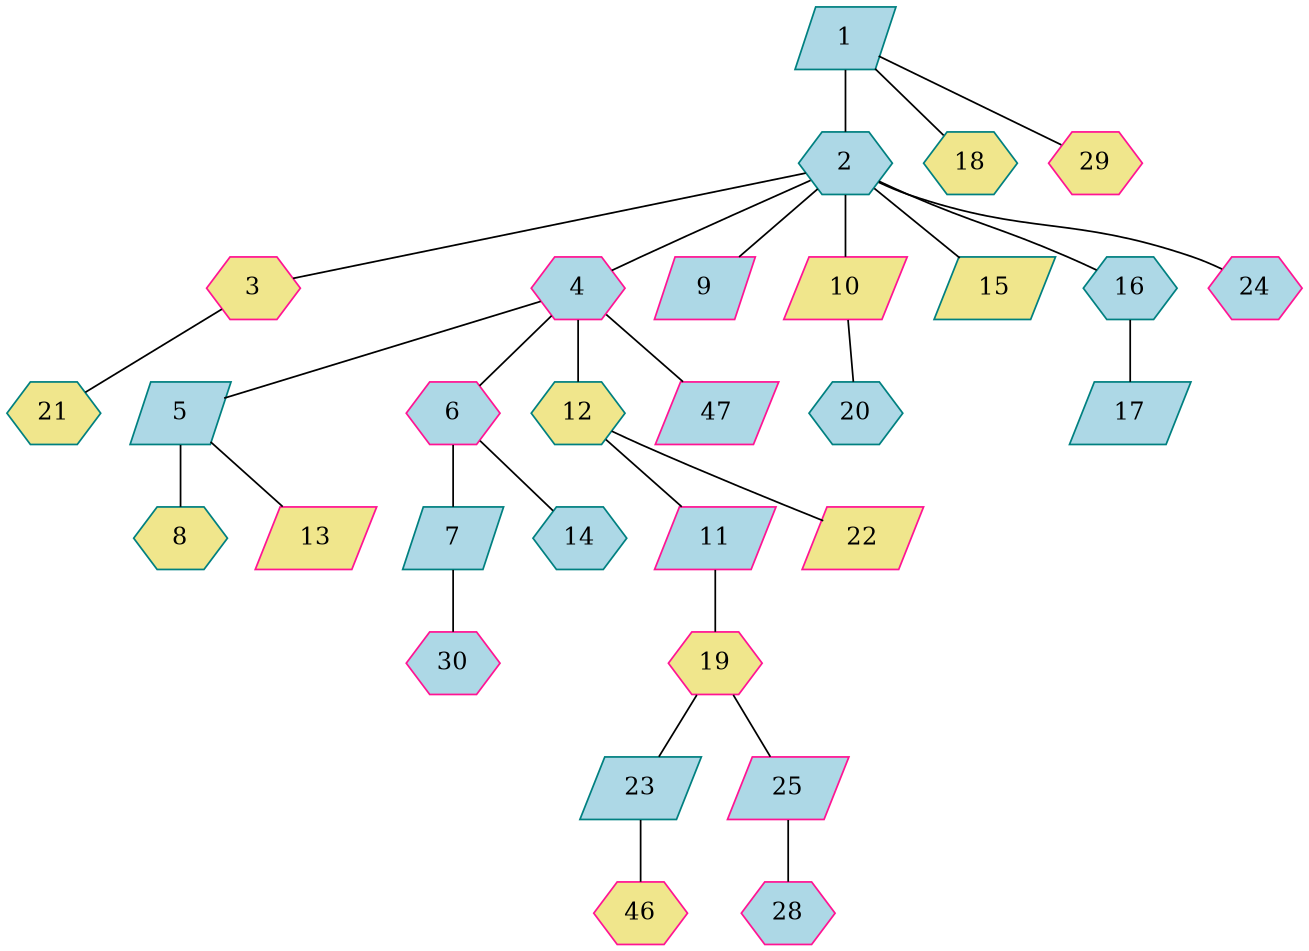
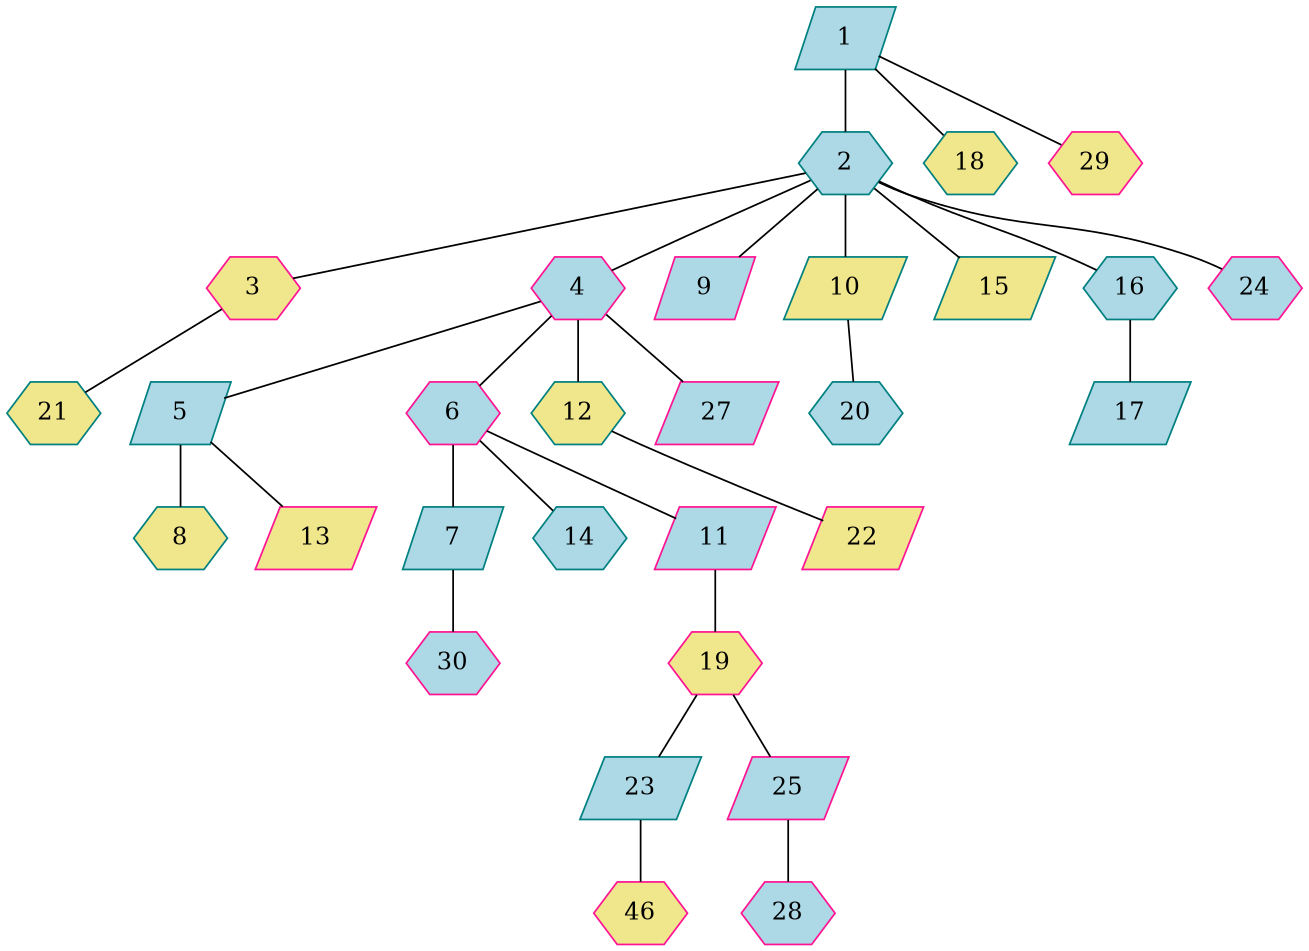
node "10": color deeppink -> teal
node "47": label "47" -> "27"
edge "12" -- "11": now "6" -- "11"
